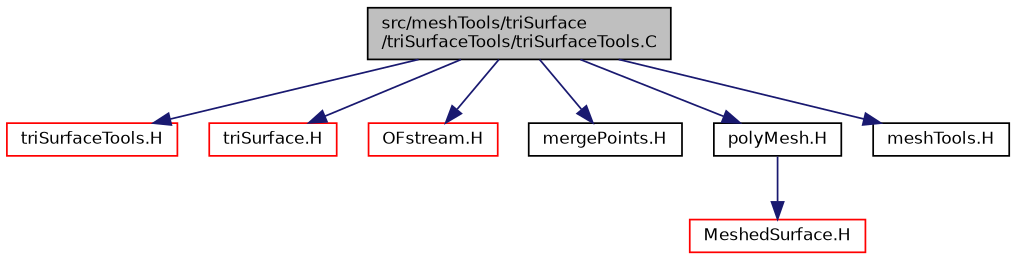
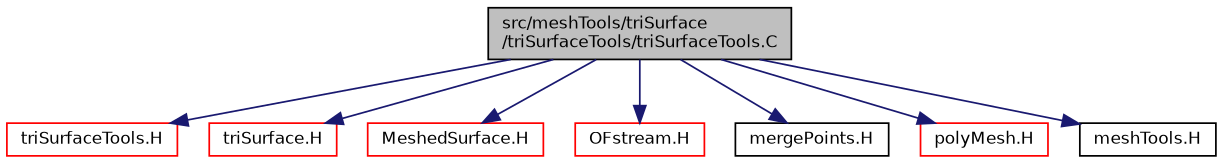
node "polyMesh.H": color black -> red
edge "polyMesh.H" -> "MeshedSurface.H": now "src/meshTools/triSurface /triSurfaceTools/triSurfaceTools.C" -> "MeshedSurface.H"
